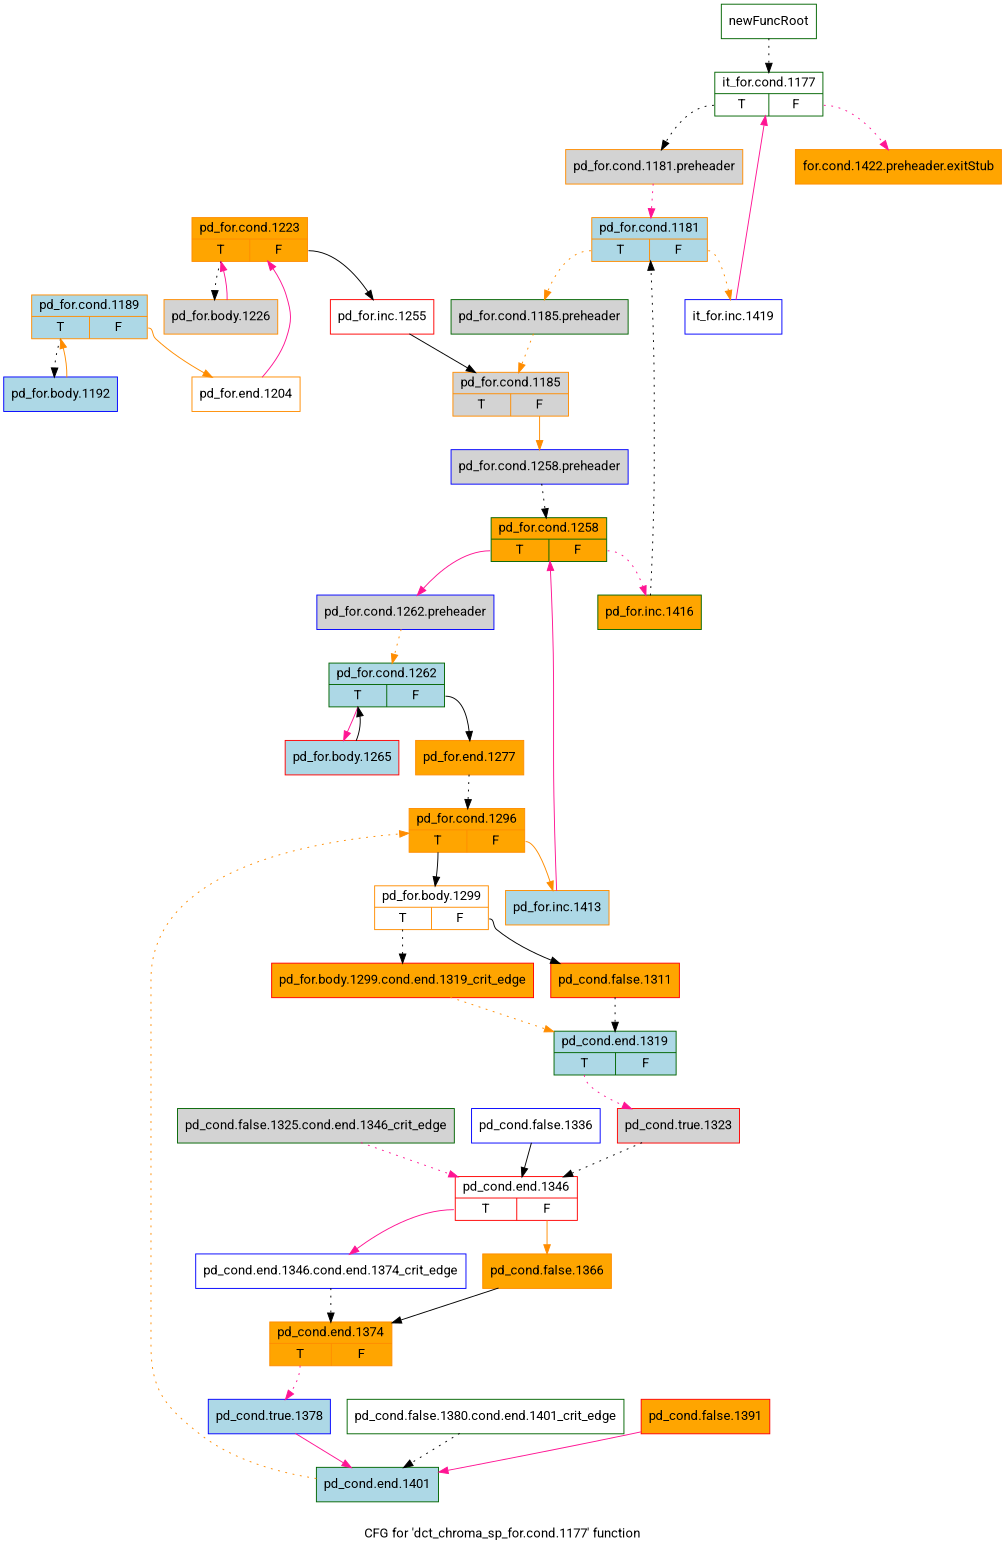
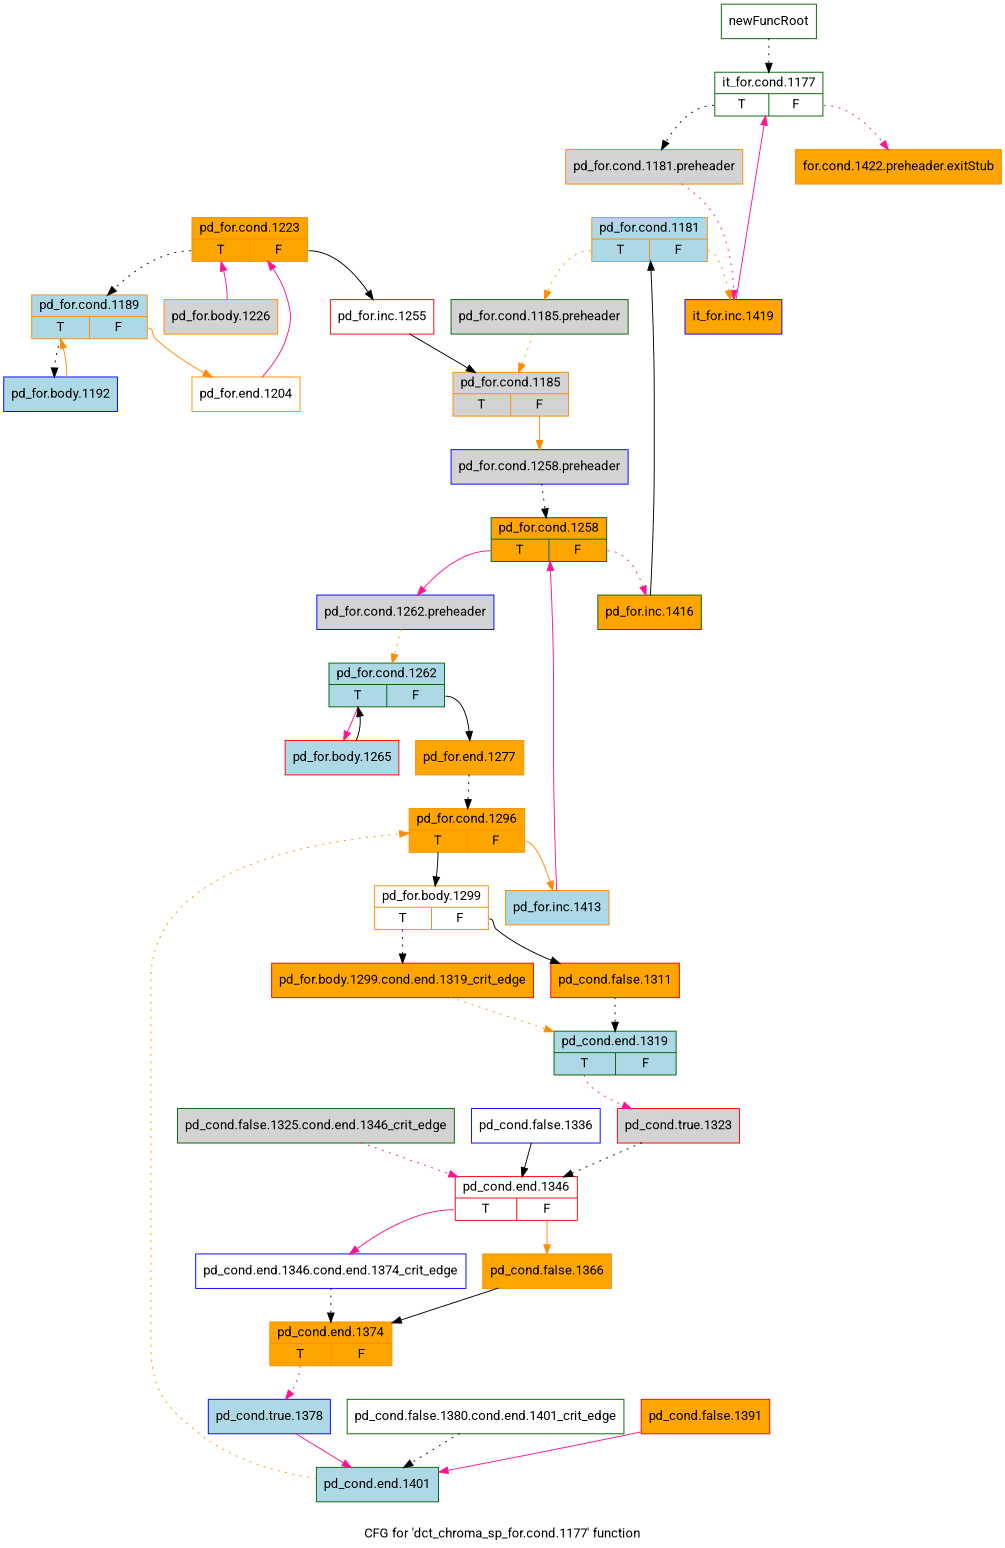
edge "pd_for.cond.1181.preheader" -> "pd_for.cond.1181": now "pd_for.cond.1181.preheader" -> "it_for.inc.1419"
edge "pd_for.cond.1223" -> "pd_for.body.1226": now "pd_for.cond.1223" -> "pd_for.cond.1189"
node "it_for.inc.1419": fillcolor white -> orange
edge "pd_for.inc.1416" -> "pd_for.cond.1181": style dotted -> solid
